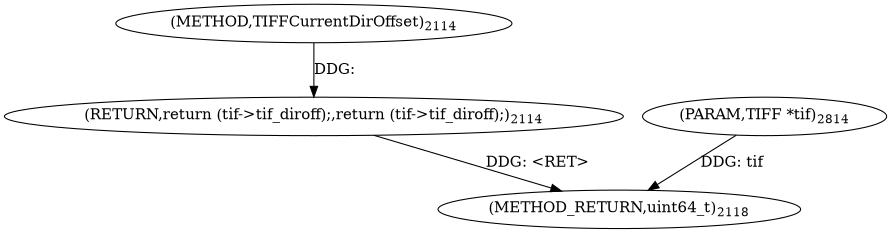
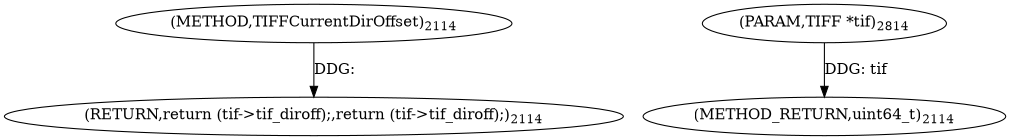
edge "(RETURN,return (tif->tif_diroff);,return (tif->tif_diroff);)" -> "(METHOD_RETURN,uint64_t)": removed, label "DDG: <RET>"
node "(METHOD_RETURN,uint64_t)": text "2118" -> "2114"
